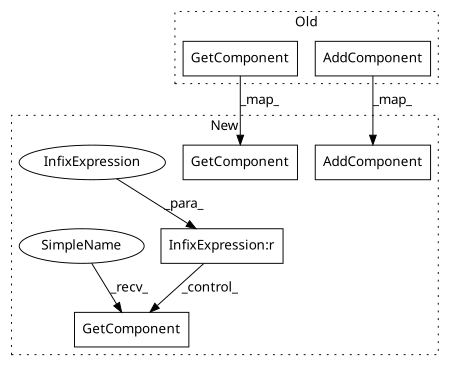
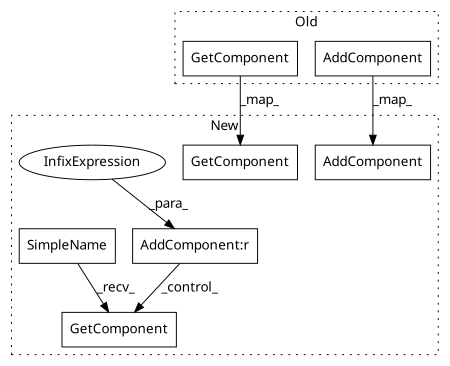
node "SimpleName": shape ellipse -> box
node "InfixExpression:r": label "InfixExpression:r" -> "AddComponent:r"
